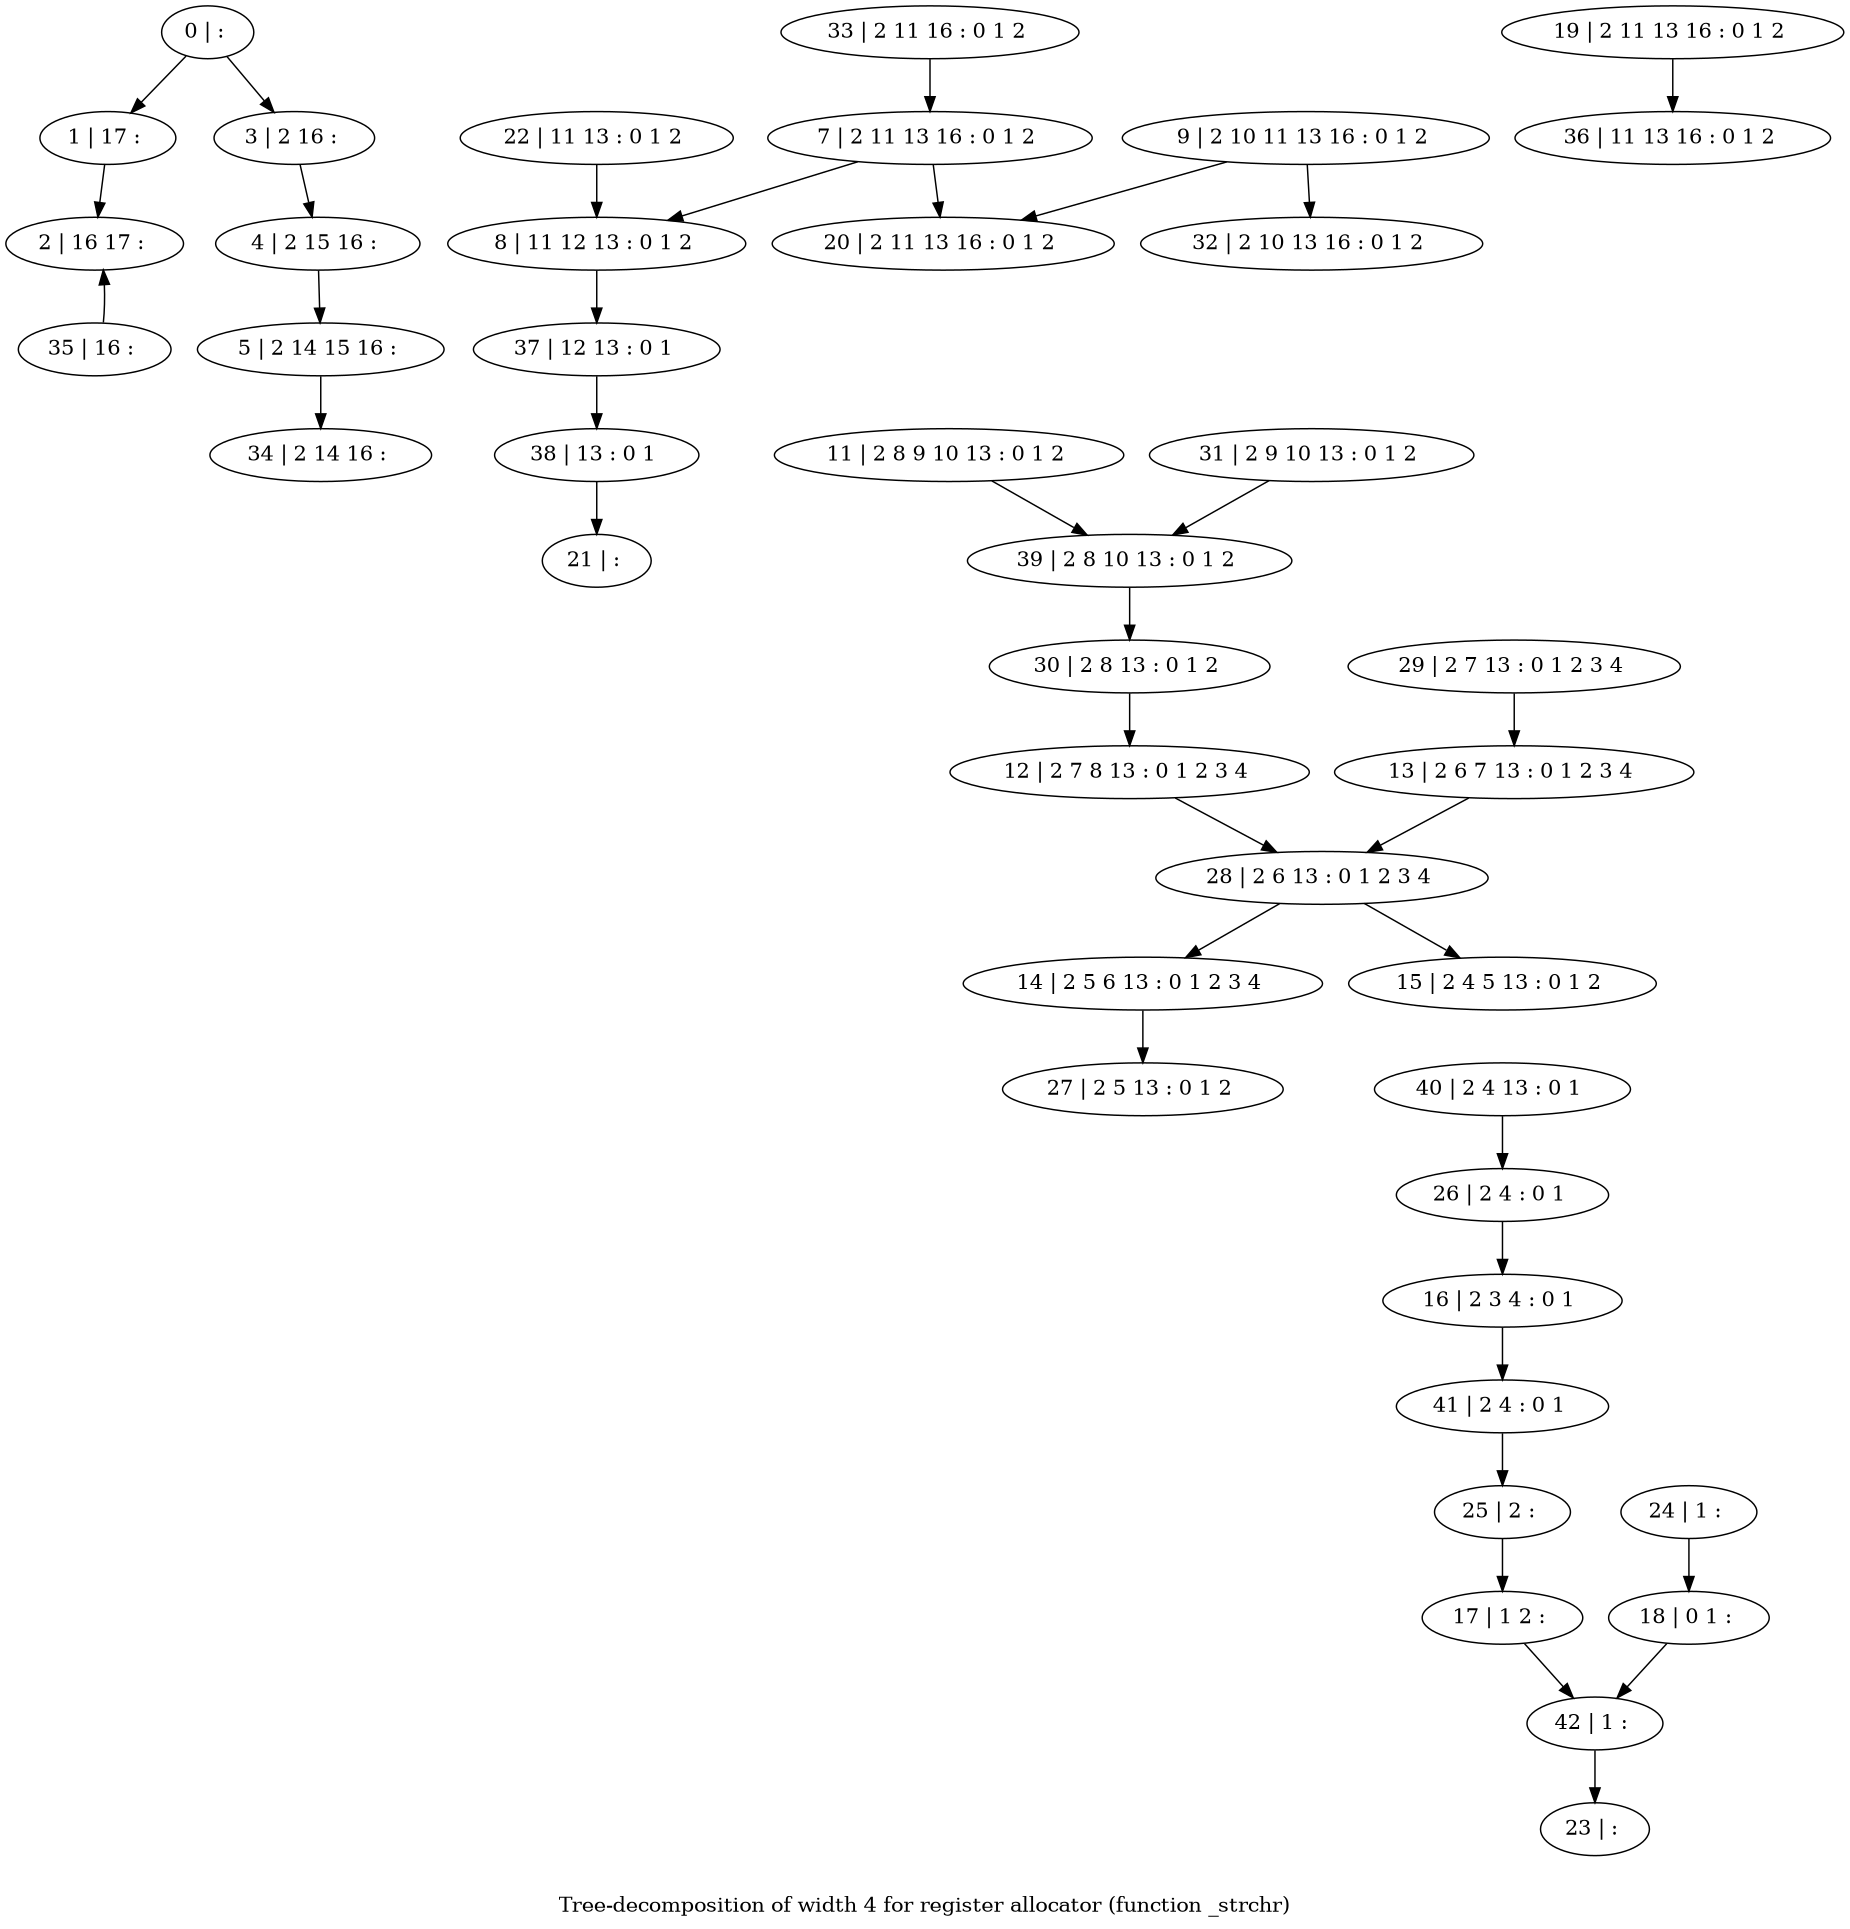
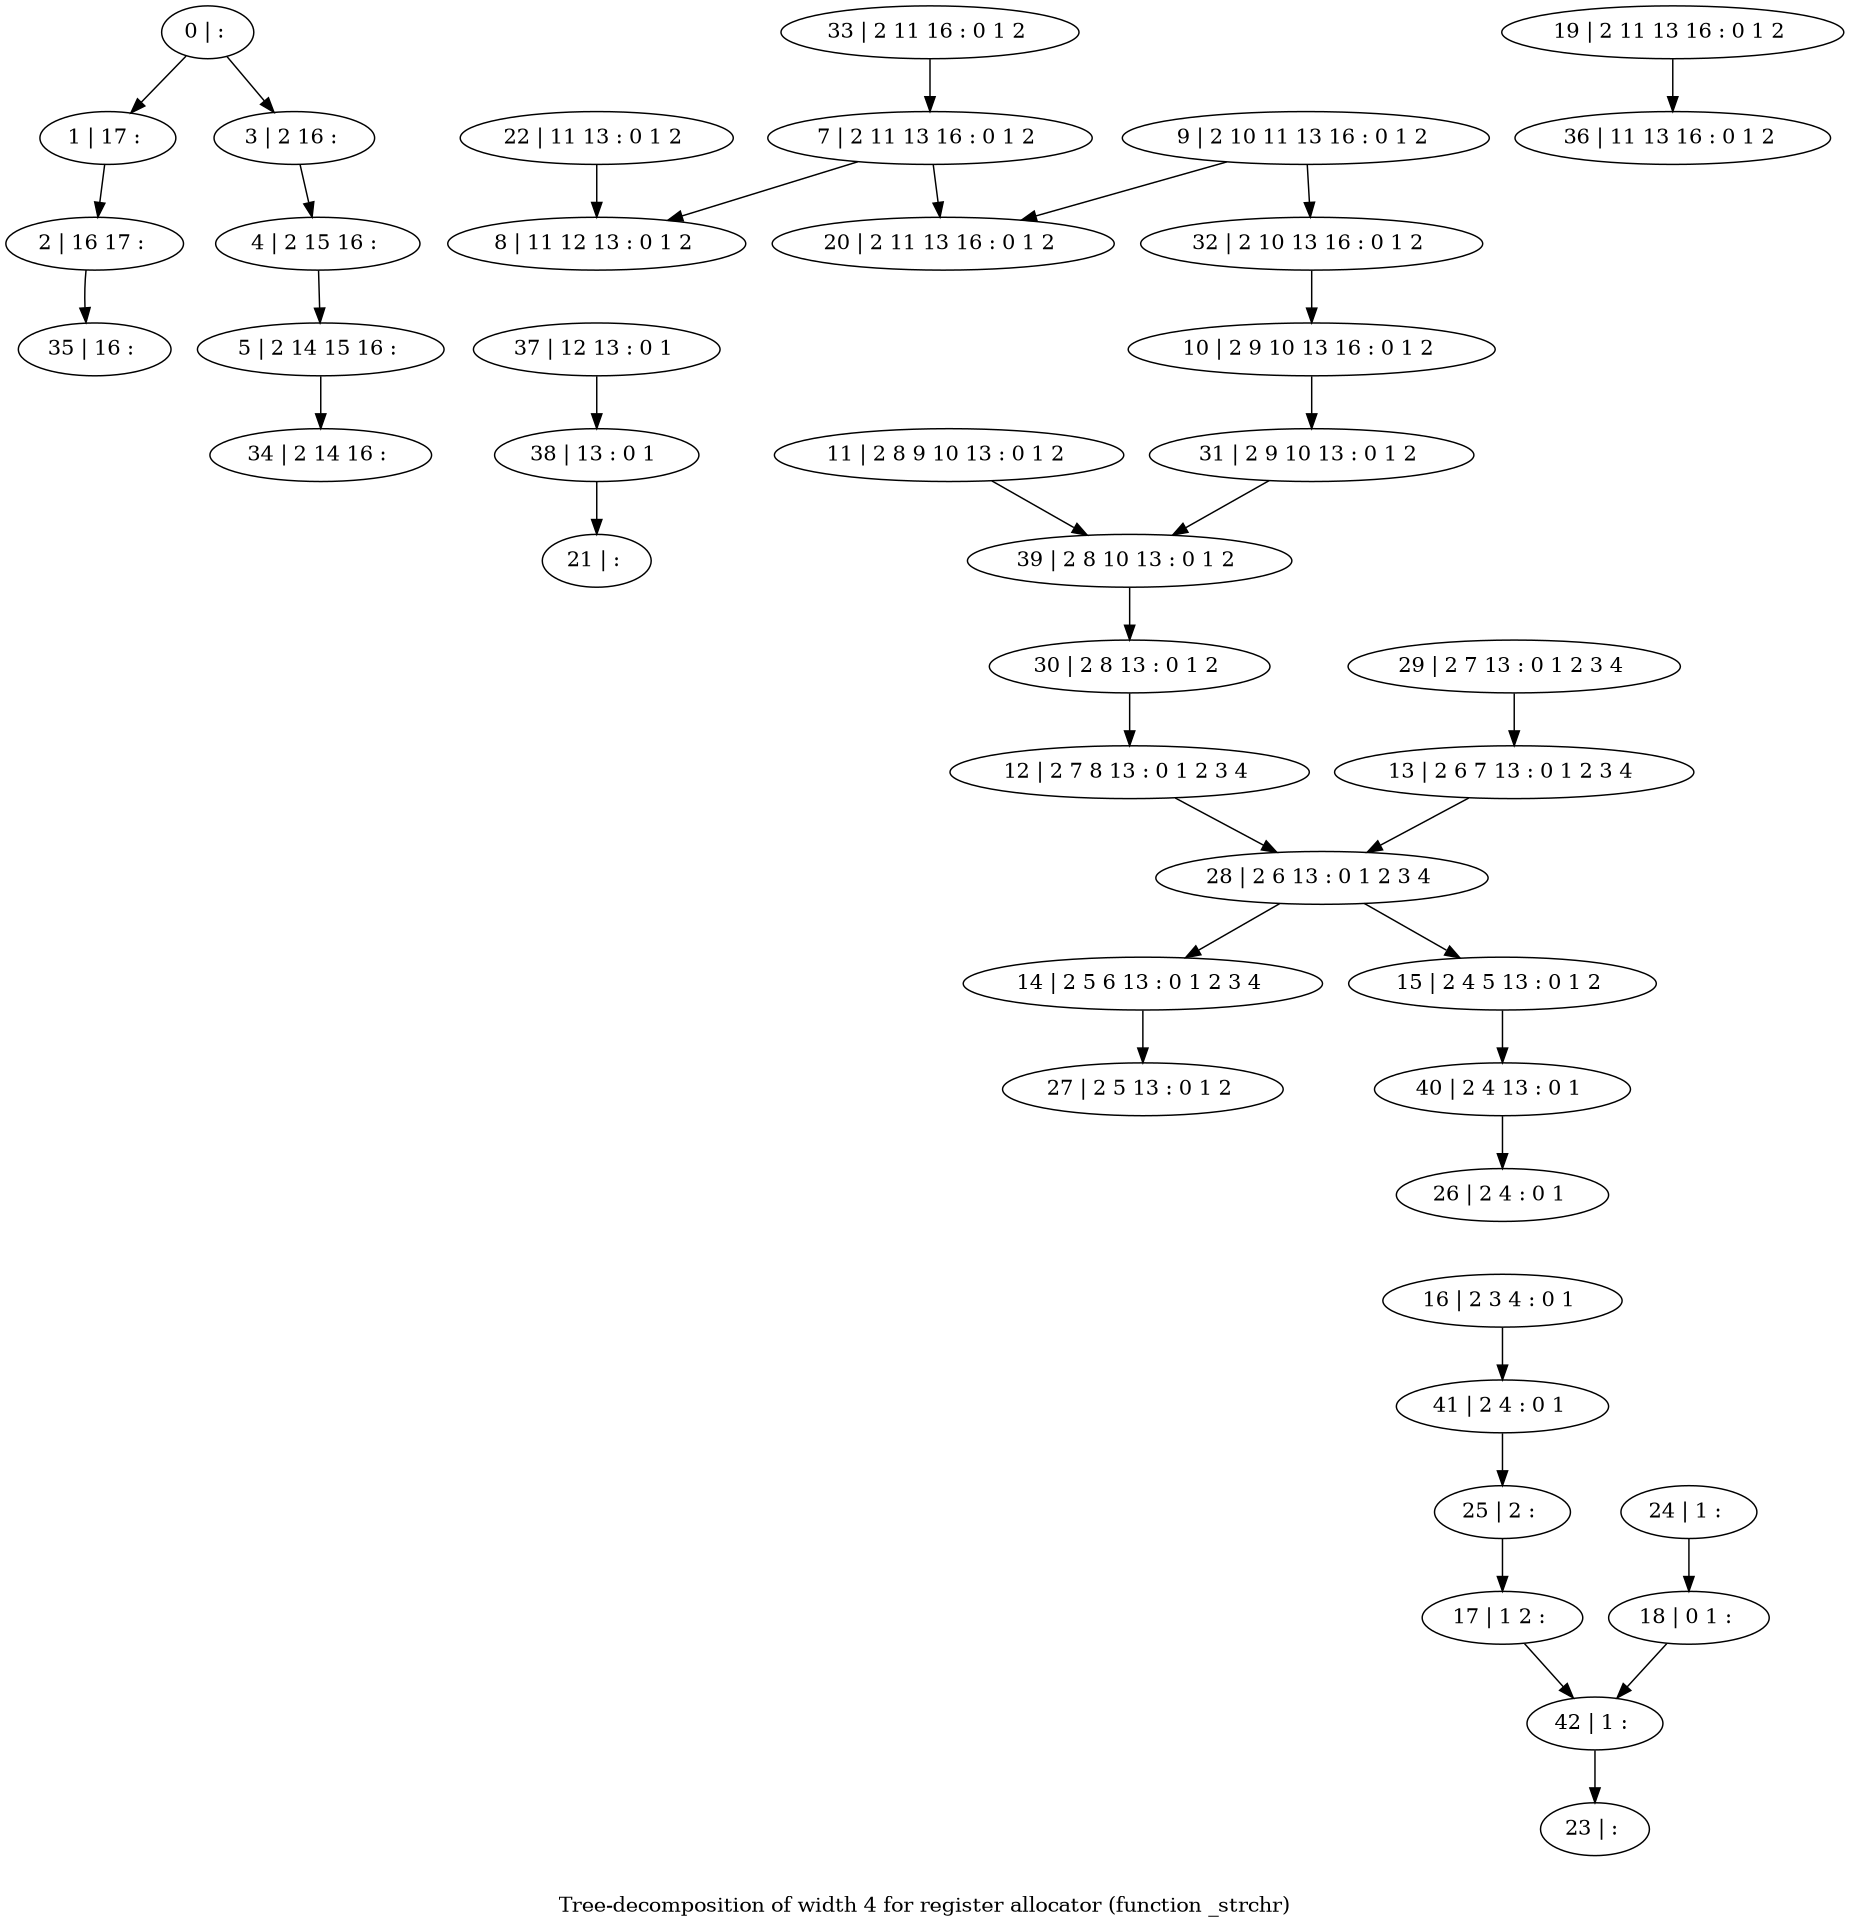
edge "8 | 11 12 13 : 0 1 2" -> "37 | 12 13 : 0 1": removed
edge "35 | 16 :" -> "2 | 16 17 :": reversed
node "10 | 2 9 10 13 16 : 0 1 2": added
edge "15 | 2 4 5 13 : 0 1 2" -> "40 | 2 4 13 : 0 1": added
edge "26 | 2 4 : 0 1" -> "16 | 2 3 4 : 0 1": removed
